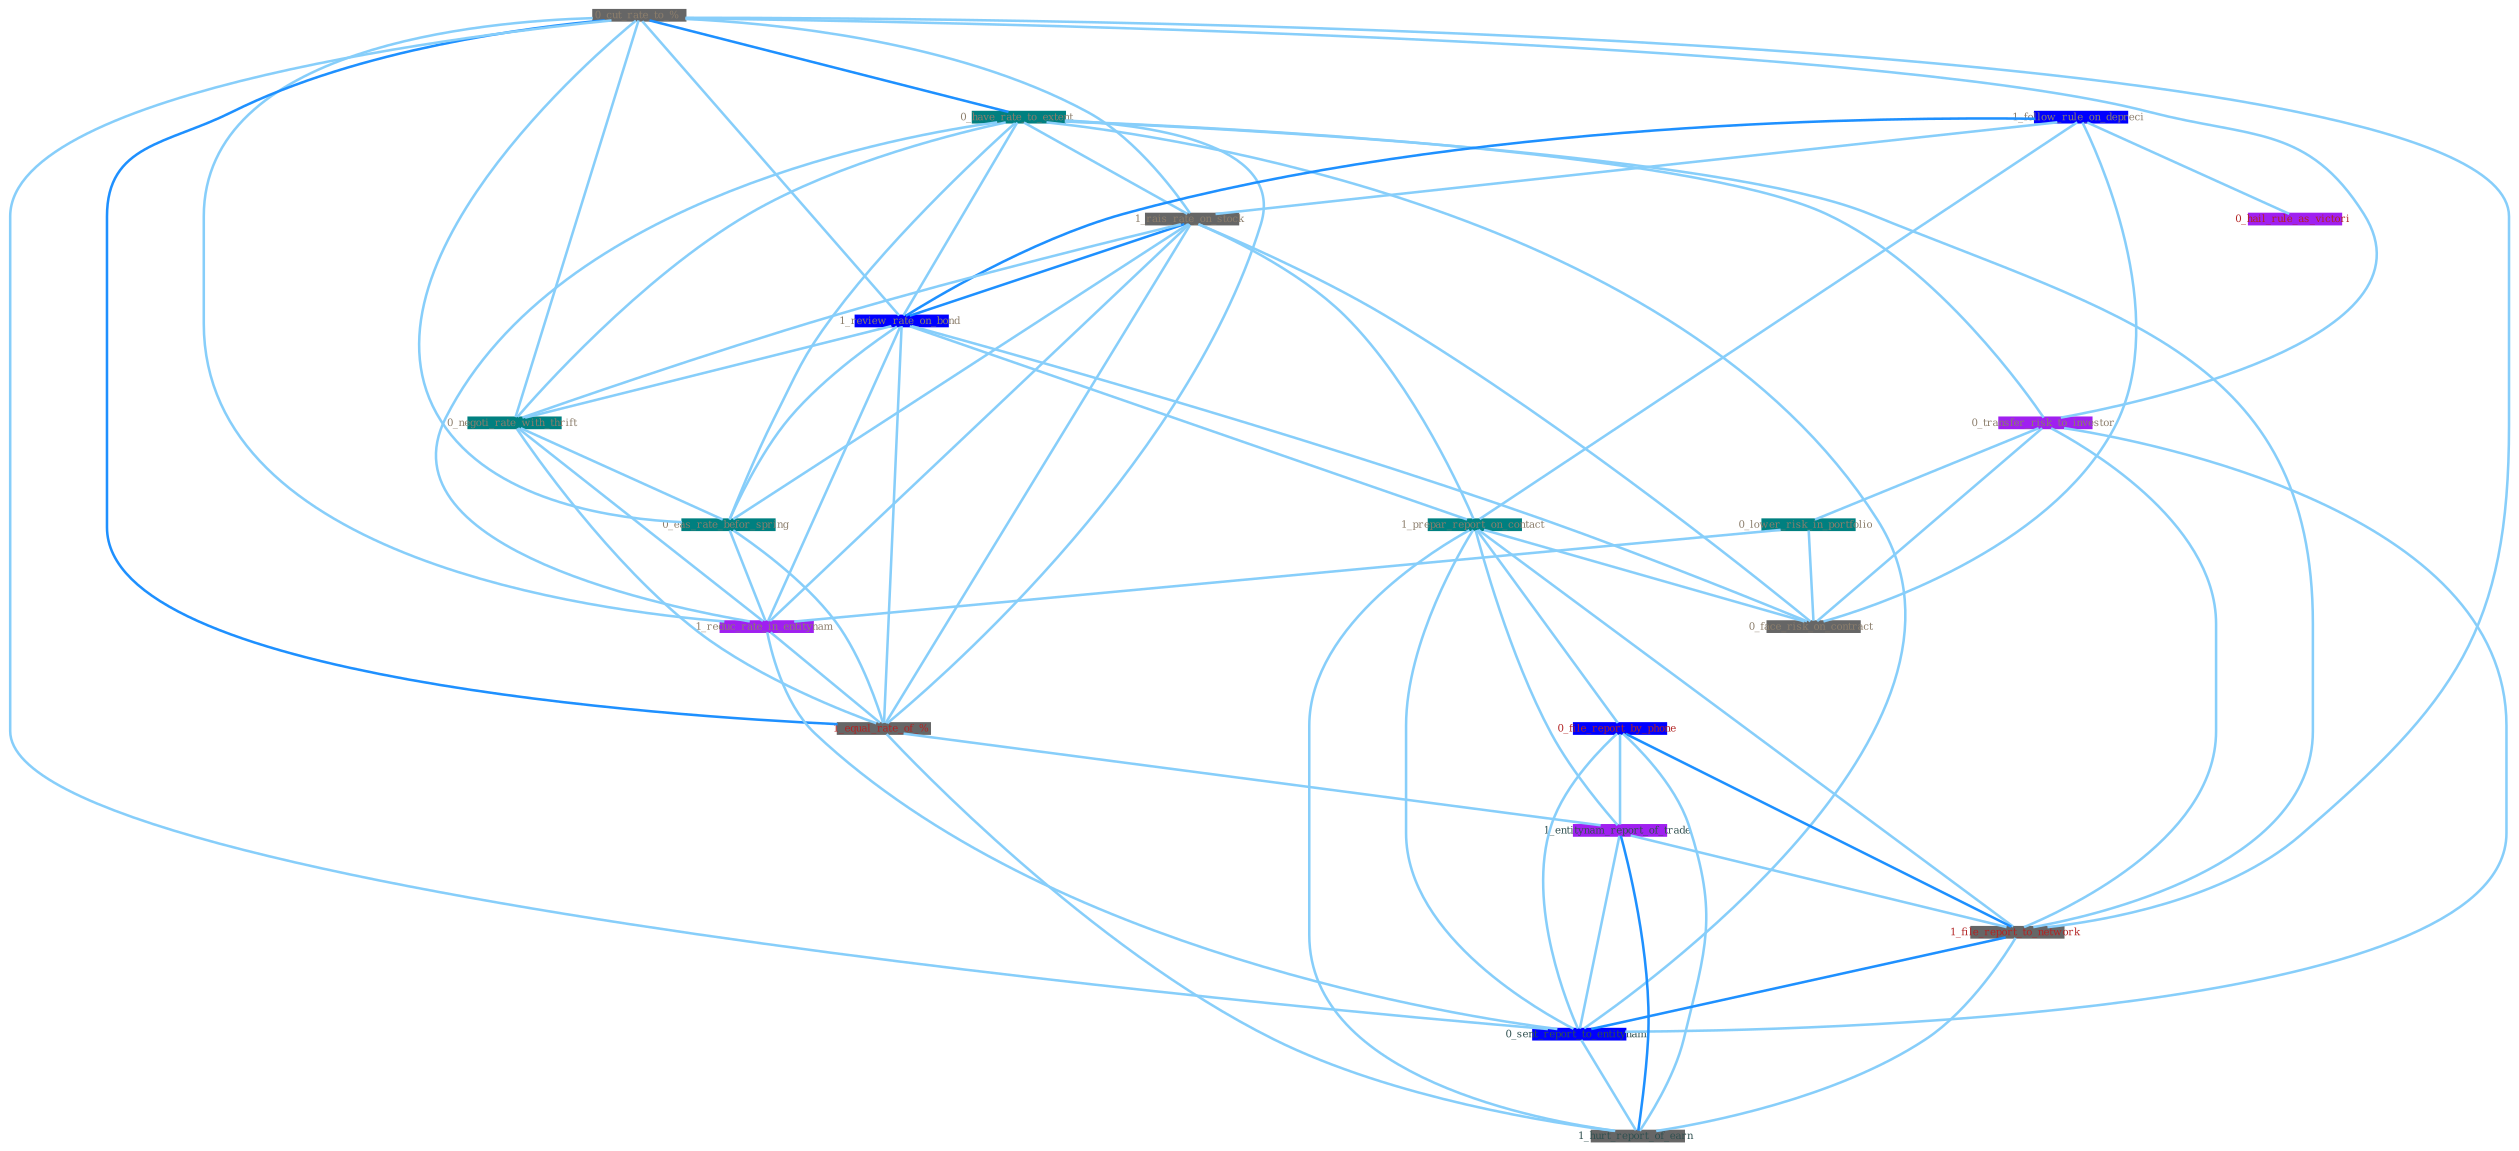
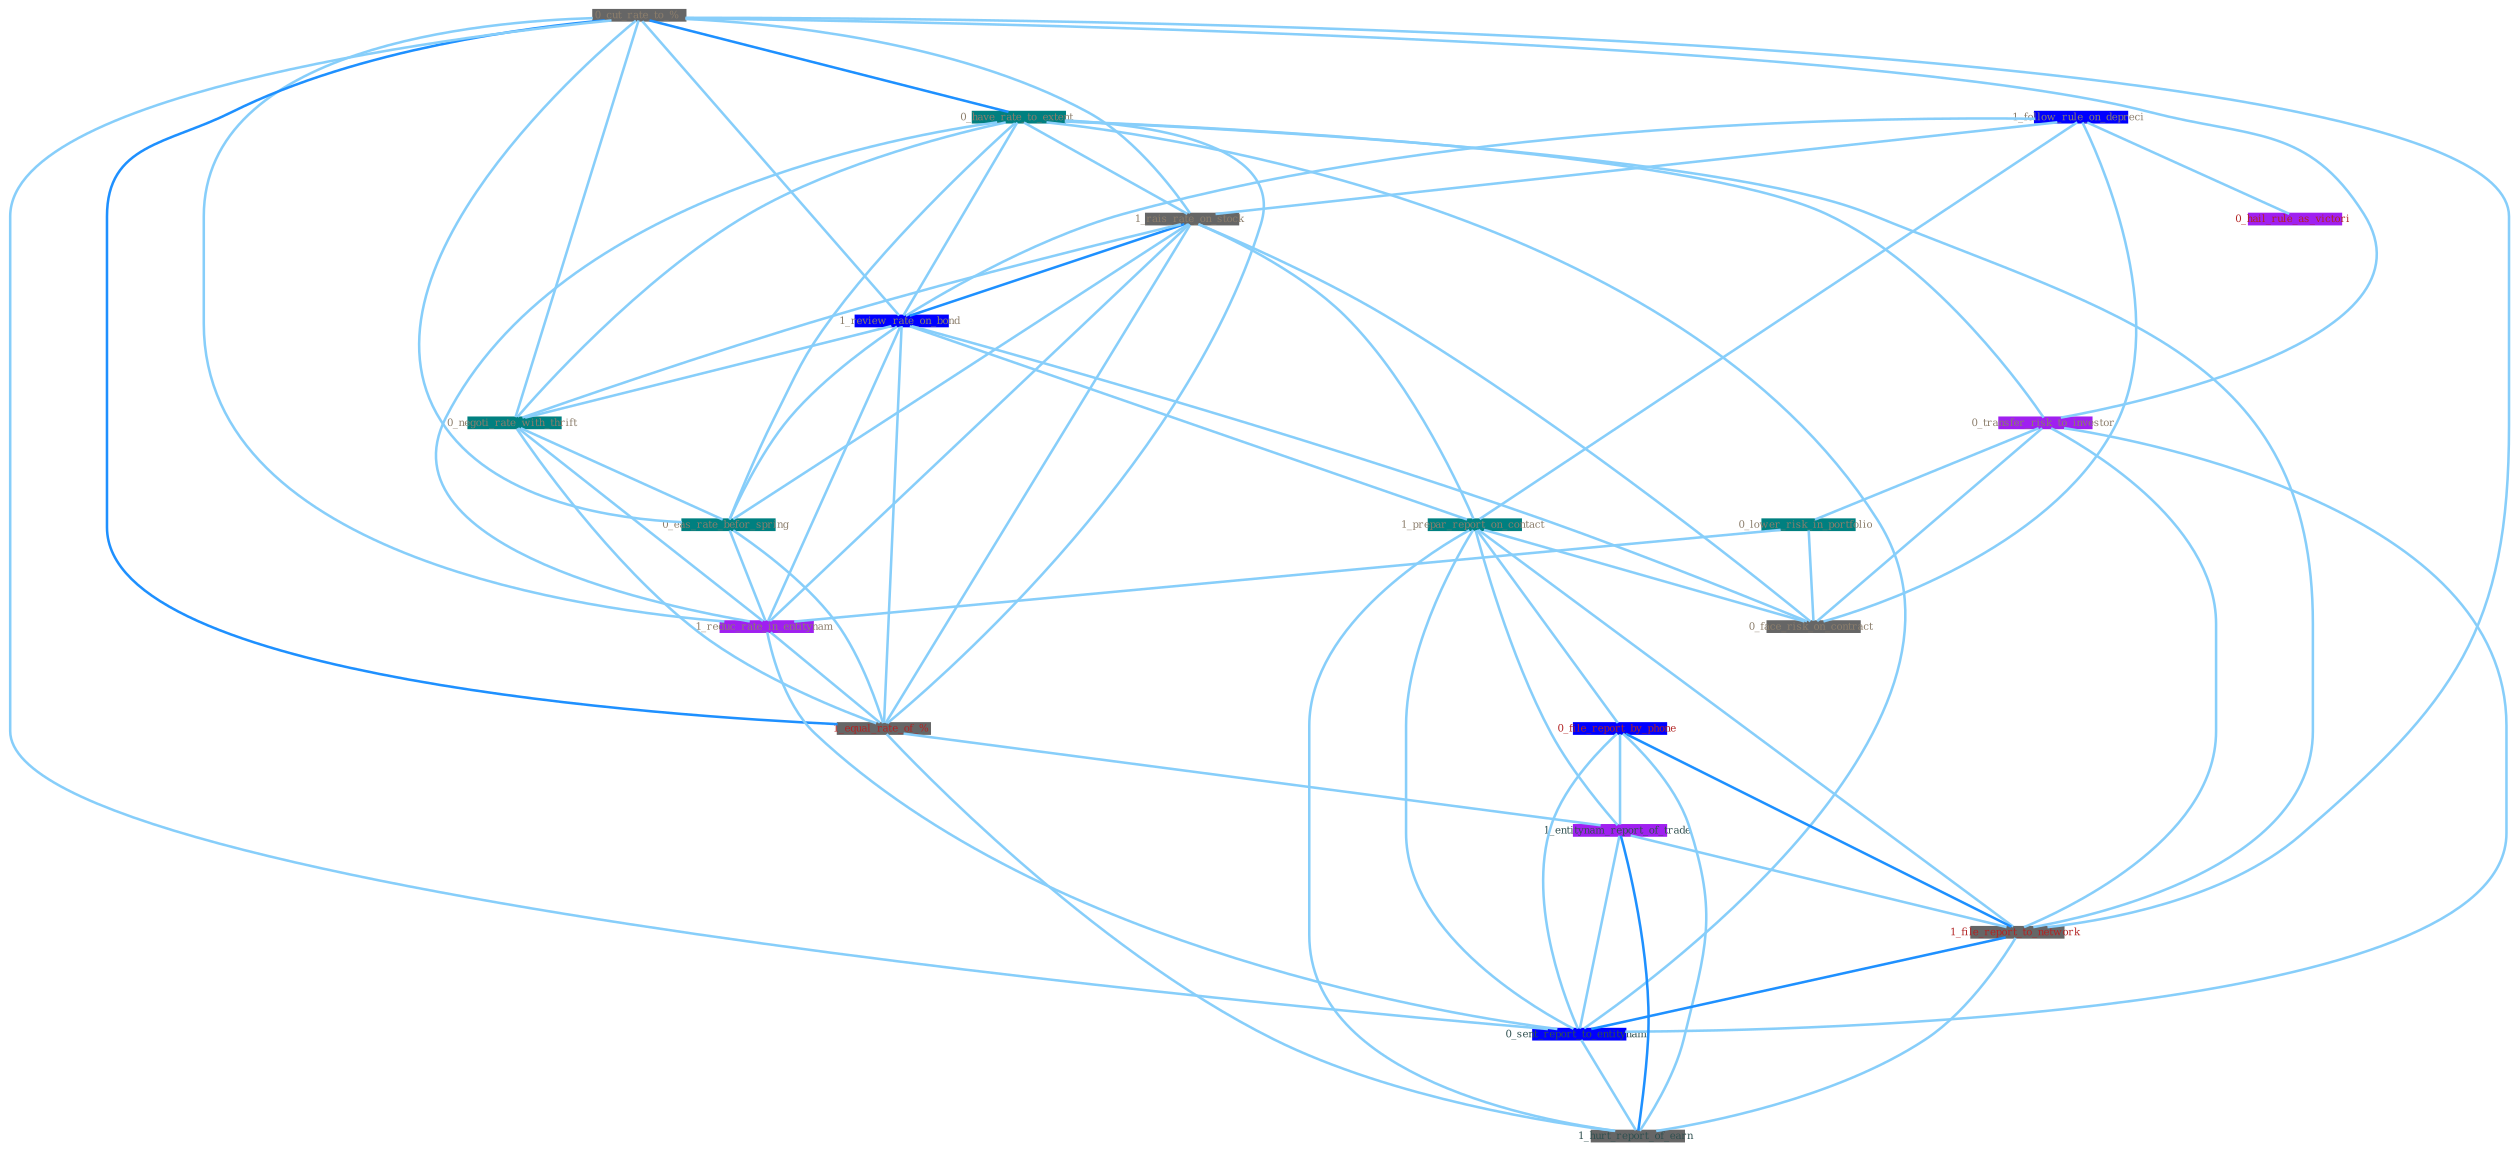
edge "1_follow_rule_on_depreci" -- "1_review_rate_on_bond": color #1e90ff -> #87cefa
